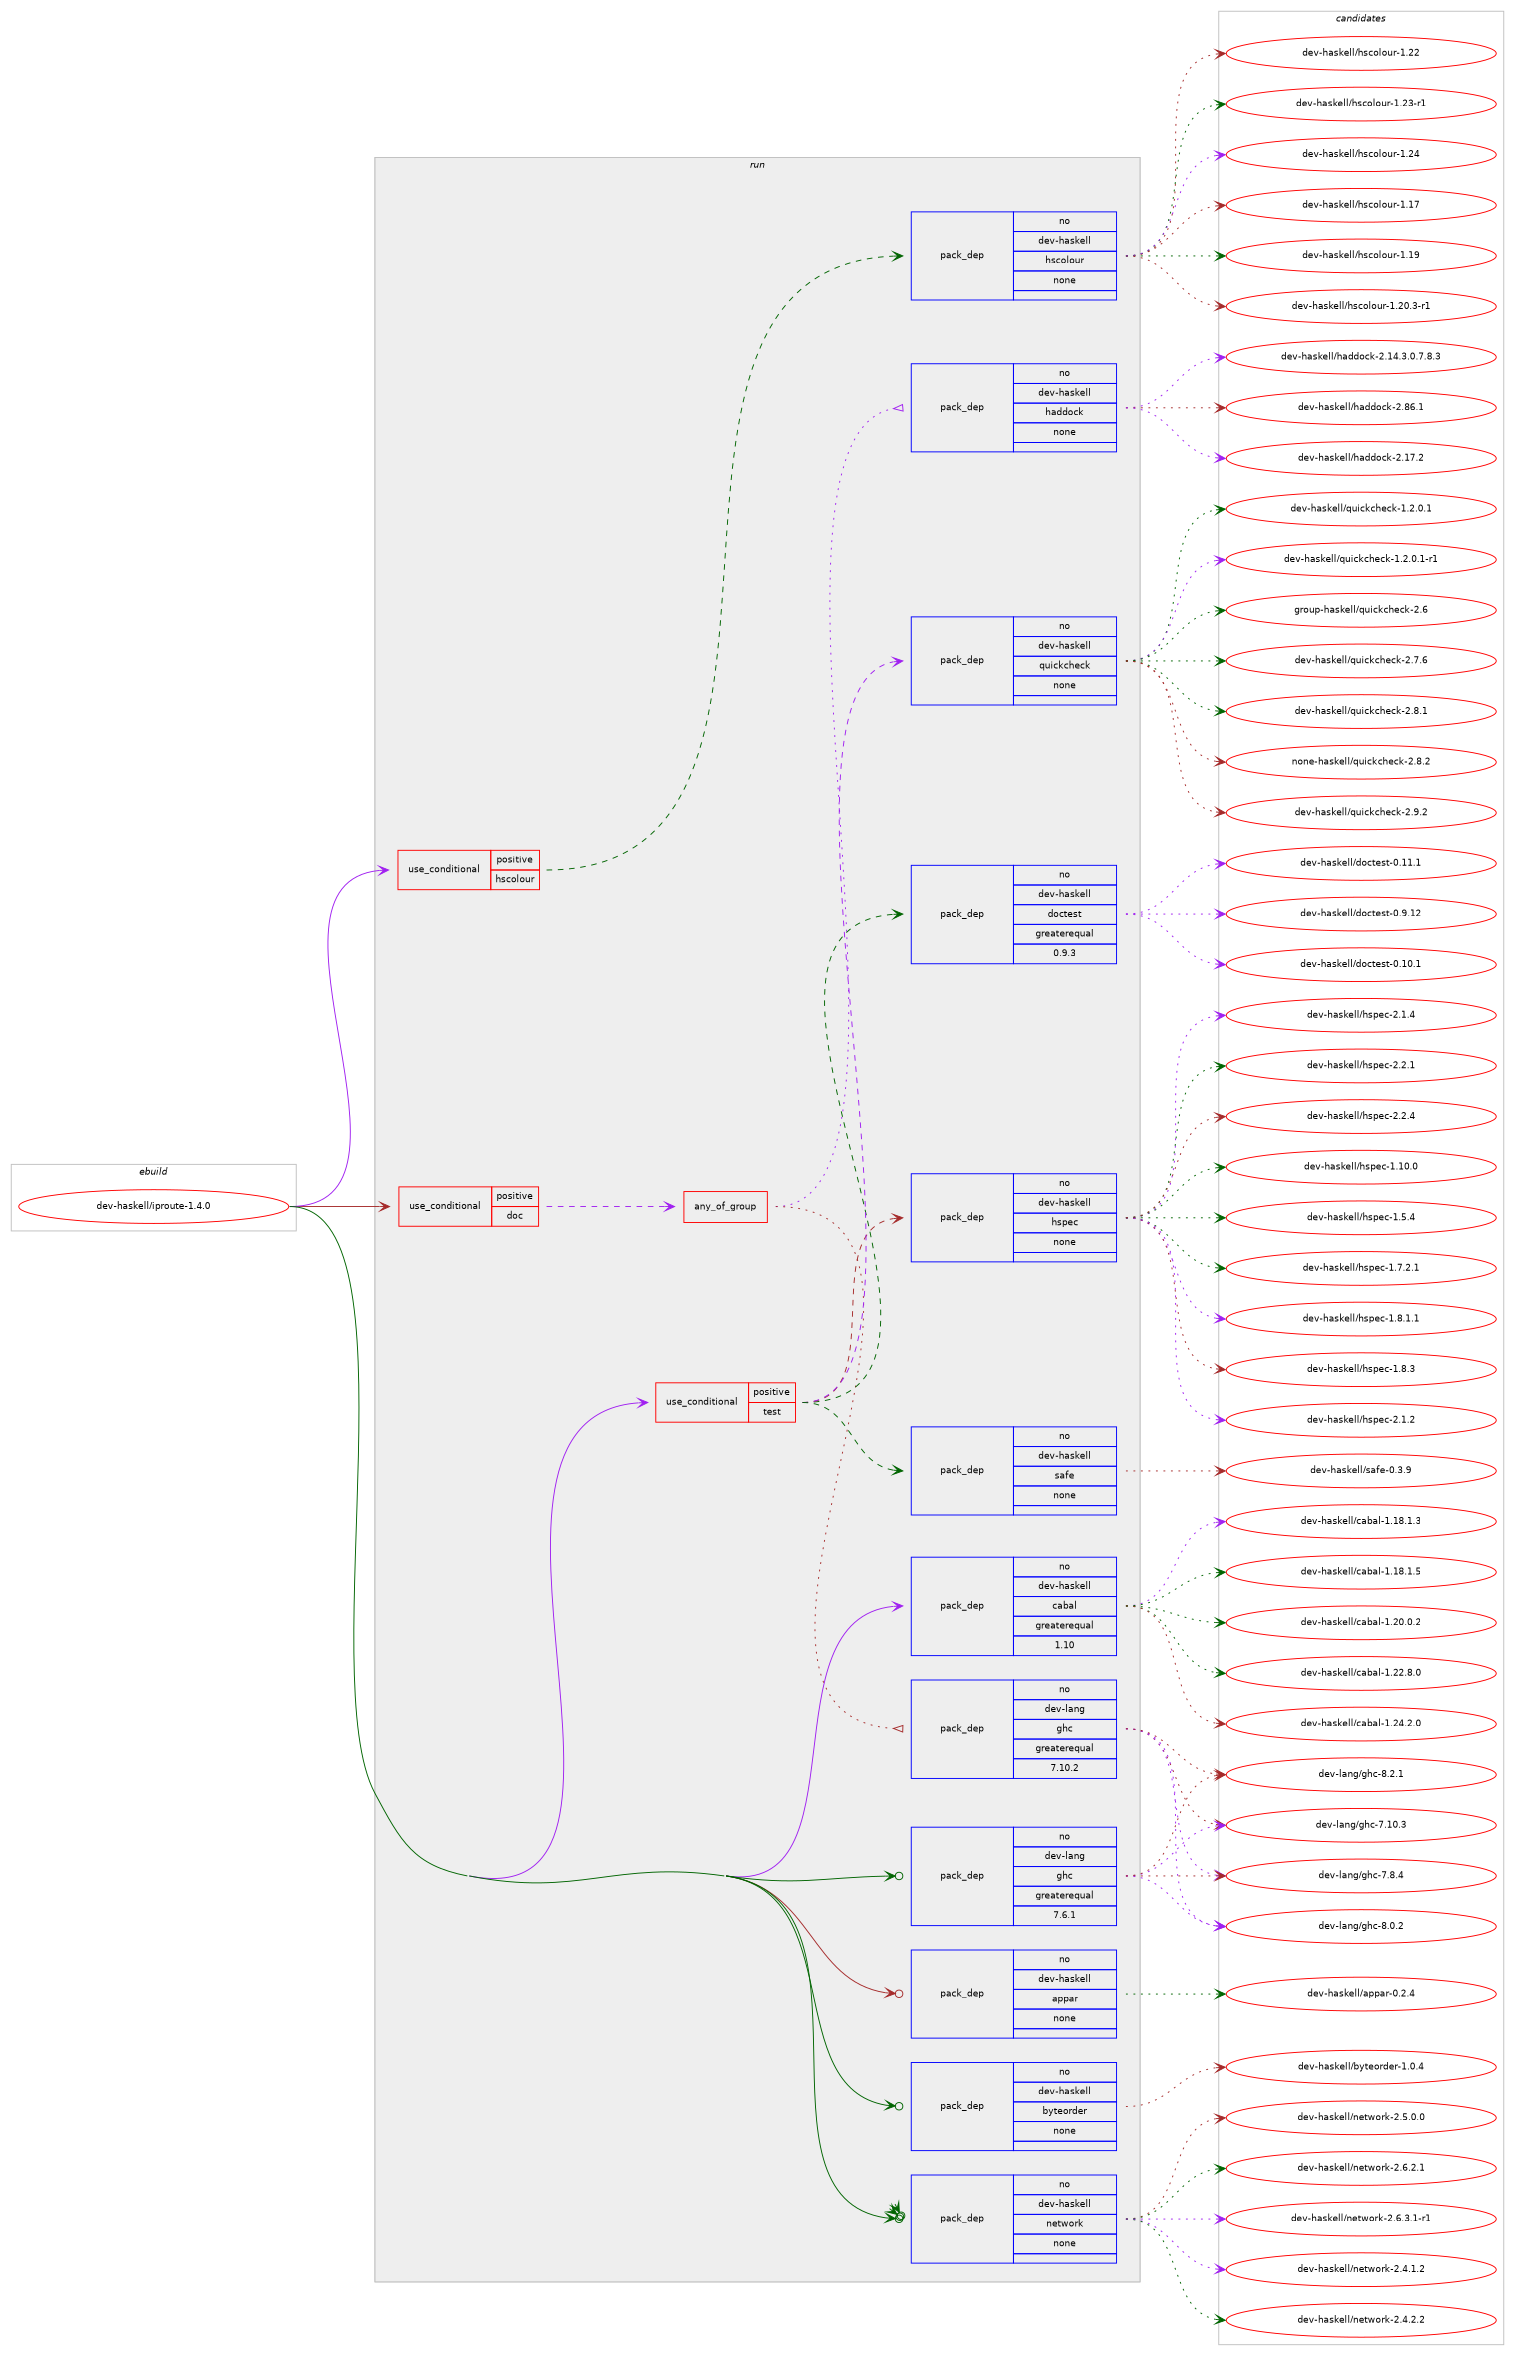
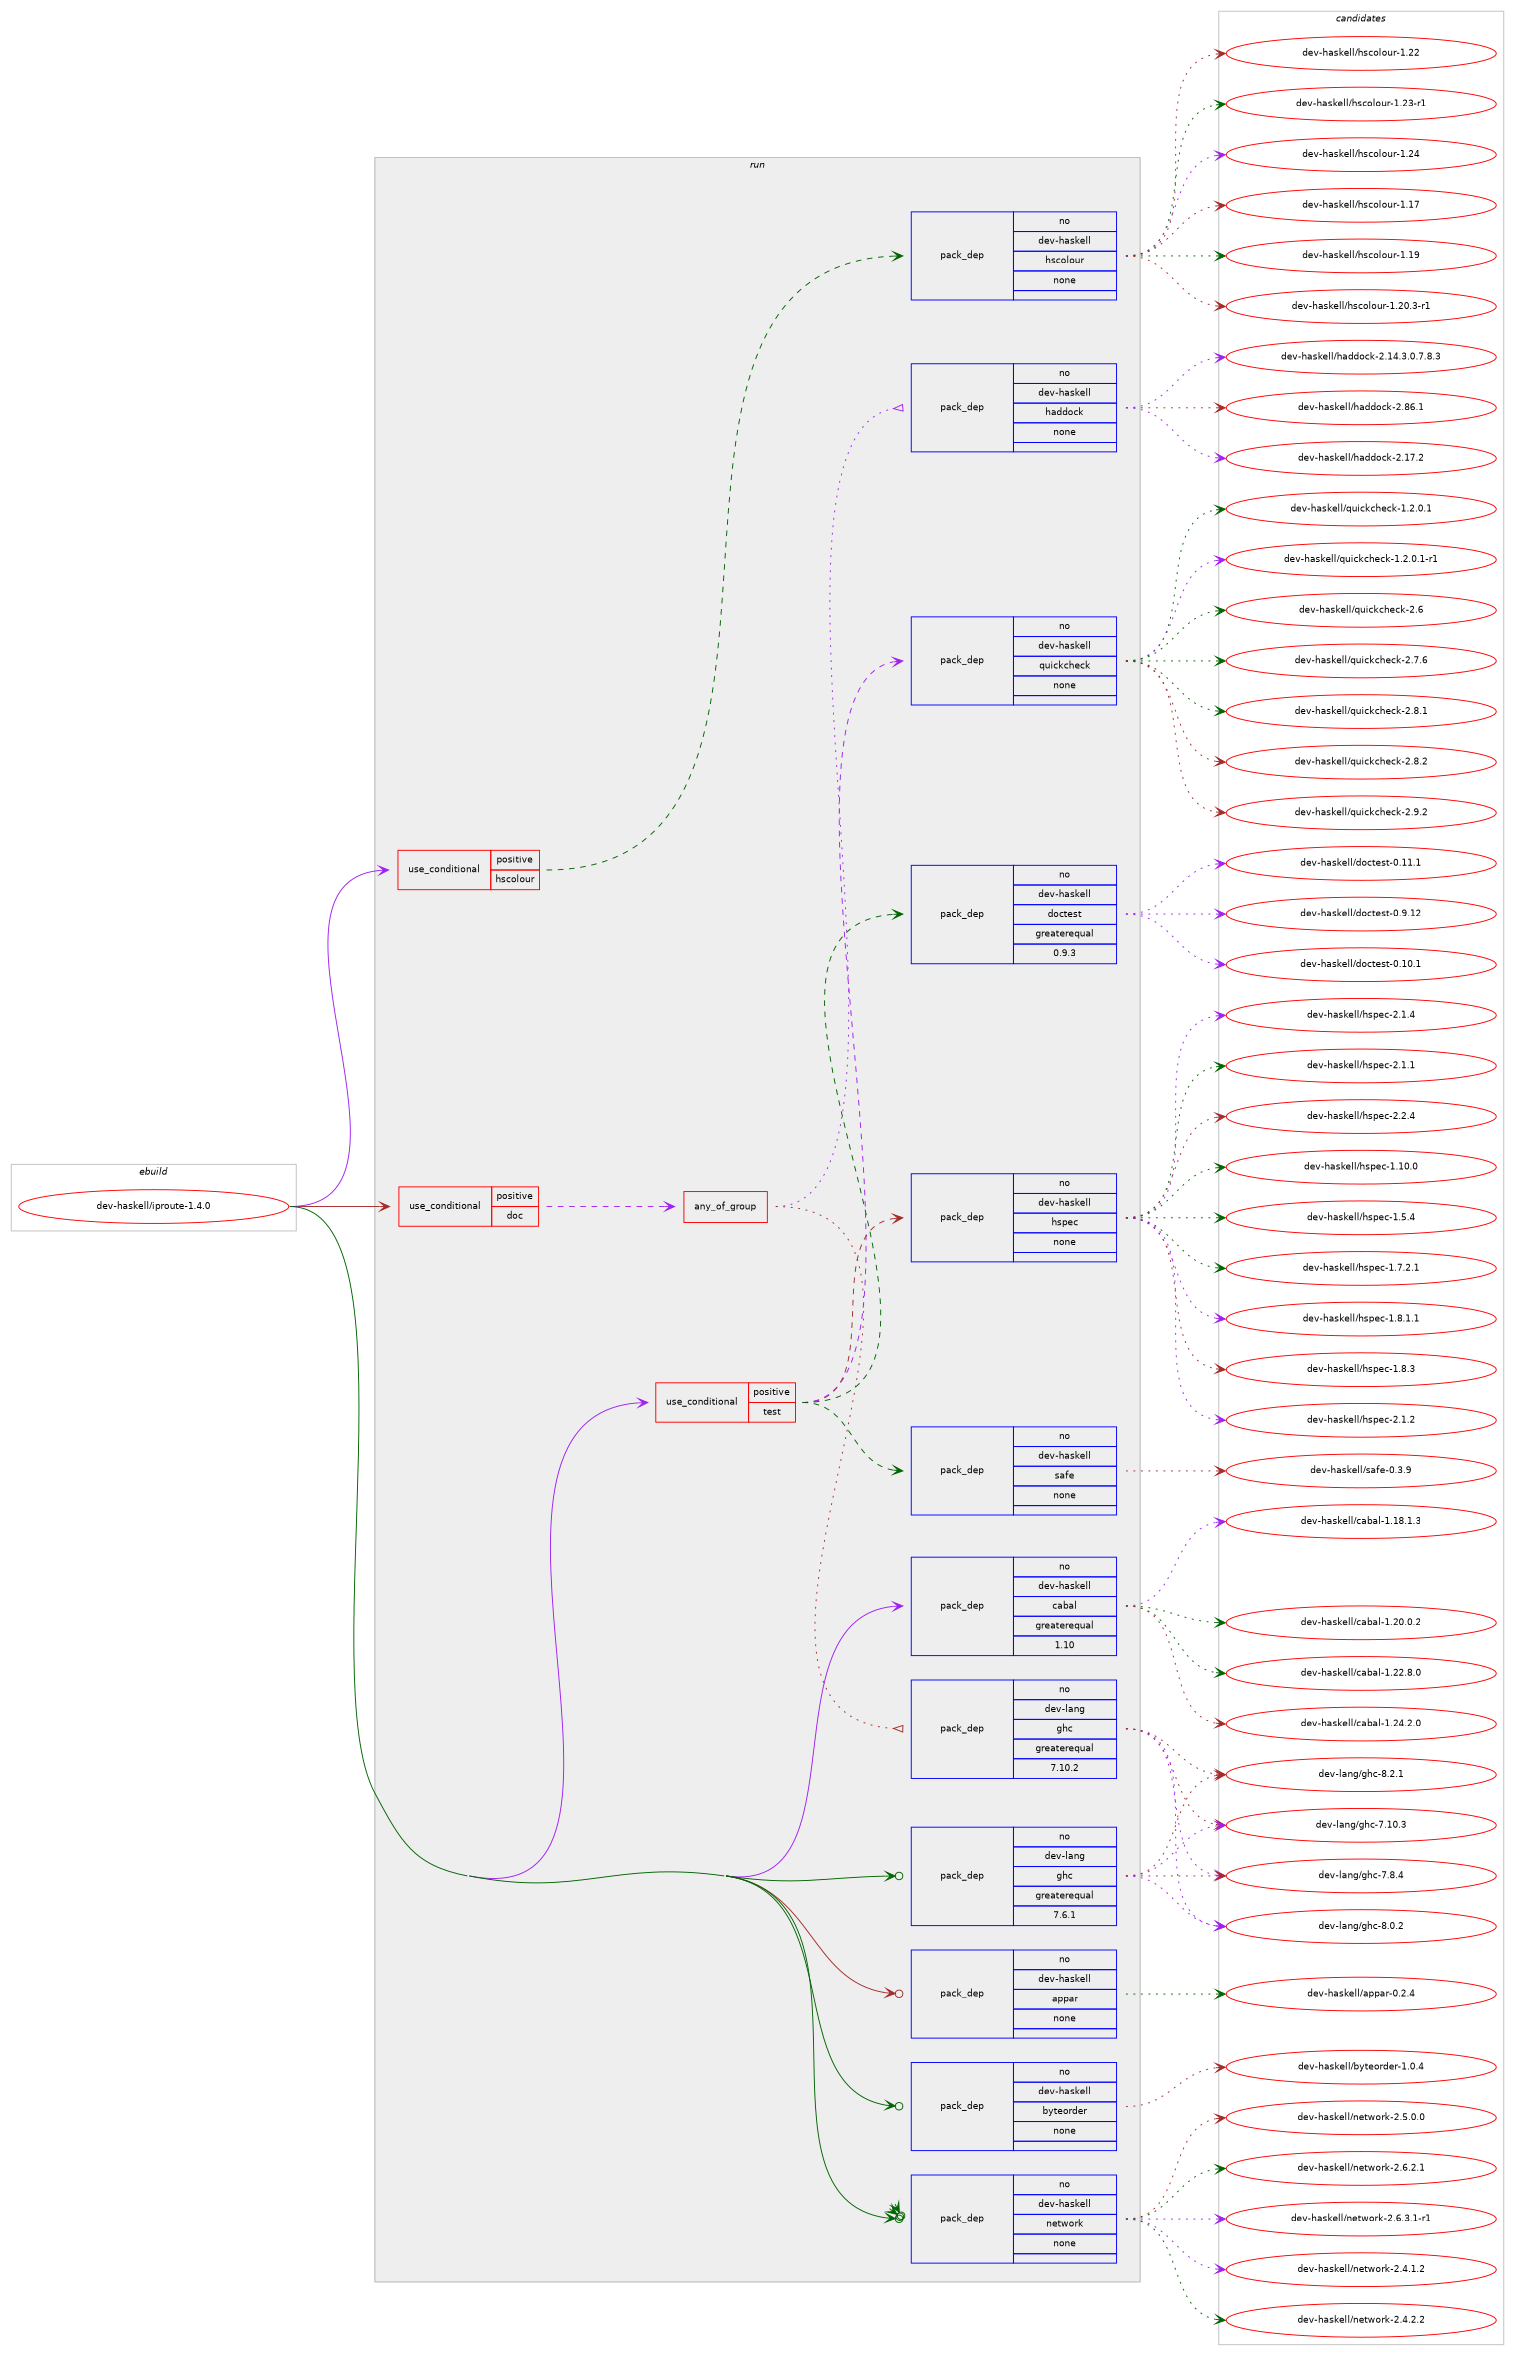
node "group-haskell/quickcheck-2.6": label "group-haskell/quickcheck-2.6" -> "dev-haskell/quickcheck-2.6"
node "none-haskell/quickcheck-2.8.2": label "none-haskell/quickcheck-2.8.2" -> "dev-haskell/quickcheck-2.8.2"
node "dev-haskell/hspec-2.2.1": label "dev-haskell/hspec-2.2.1" -> "dev-haskell/hspec-2.1.1"
node "dev-haskell/cabal-1.18.1.5": removed
